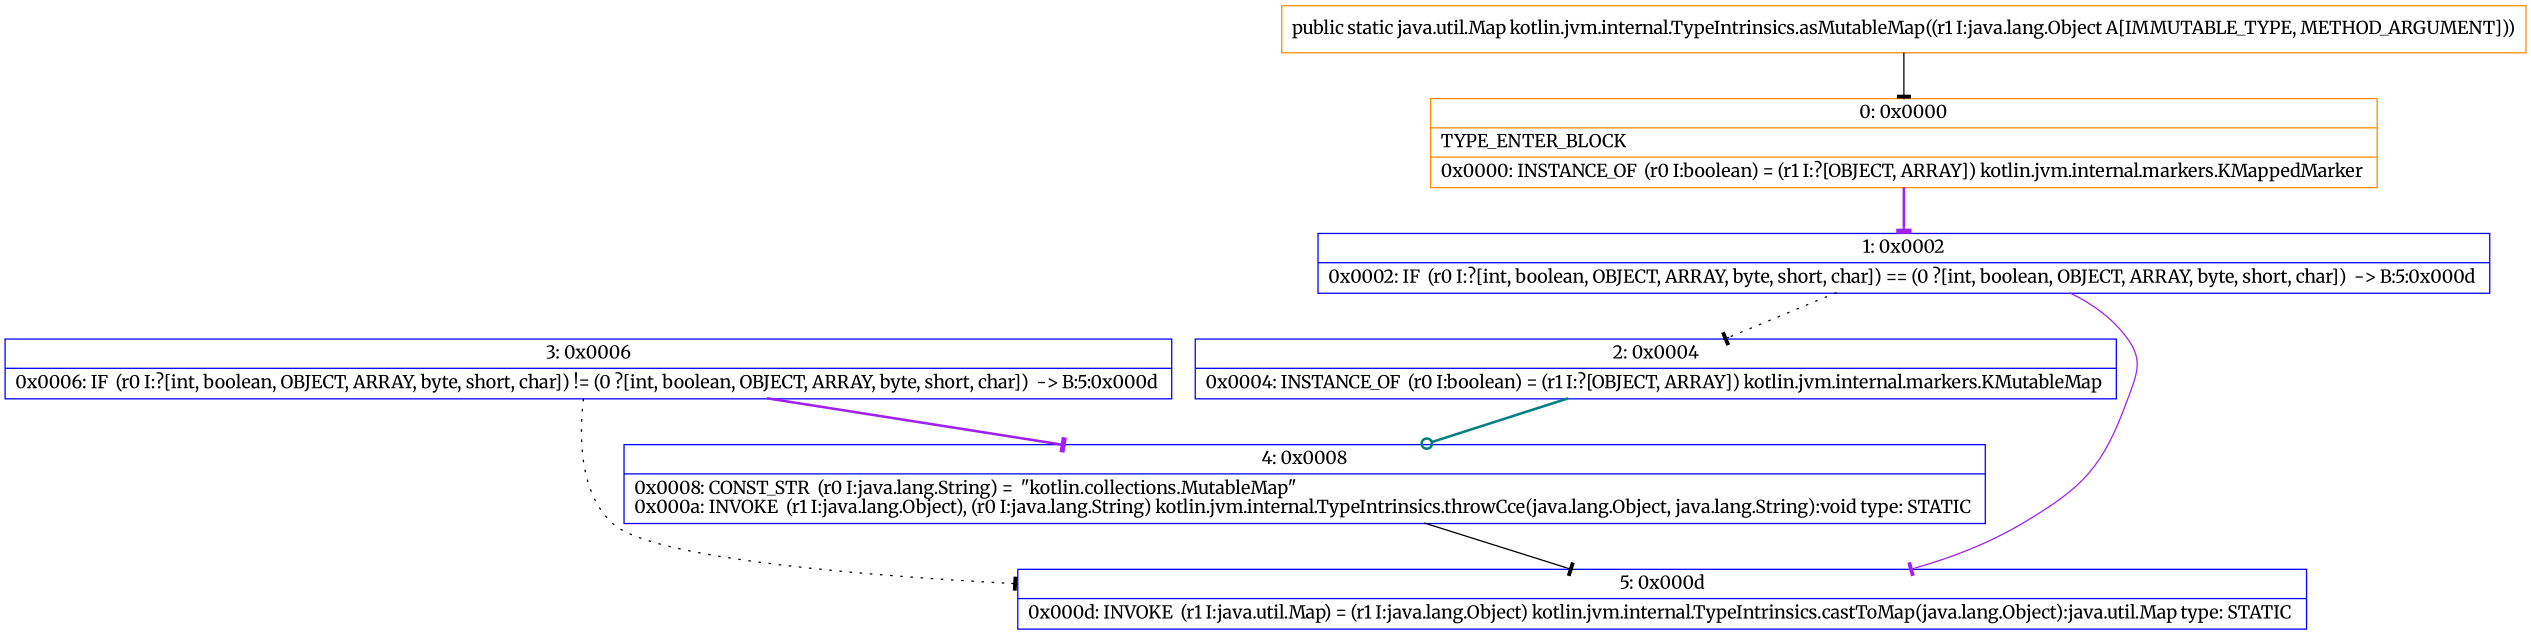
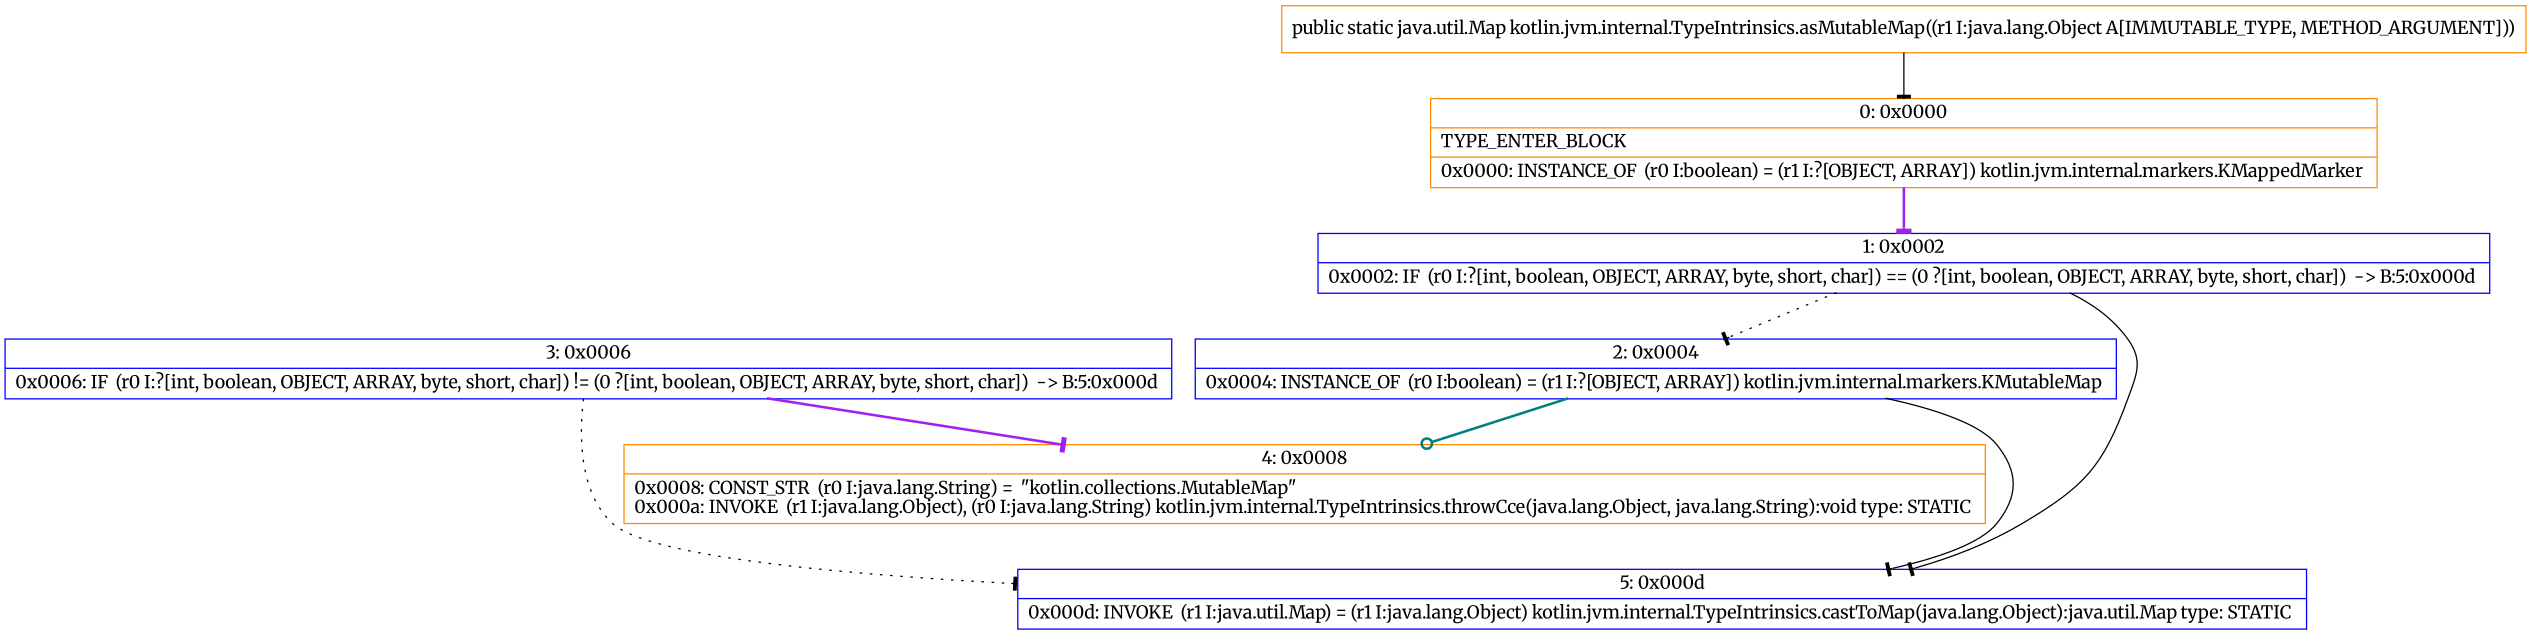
edge "1: 0x0002" -> "5: 0x000d": color purple -> black
node "4: 0x0008": color blue -> darkorange
edge "4: 0x0008" -> "5: 0x000d": now "2: 0x0004" -> "5: 0x000d"
